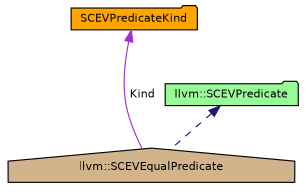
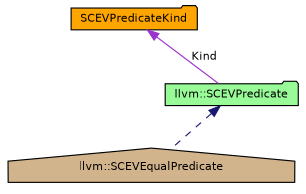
edge "llvm::SCEVEqualPredicate" -> "SCEVPredicateKind": now "llvm::SCEVPredicate" -> "SCEVPredicateKind"
